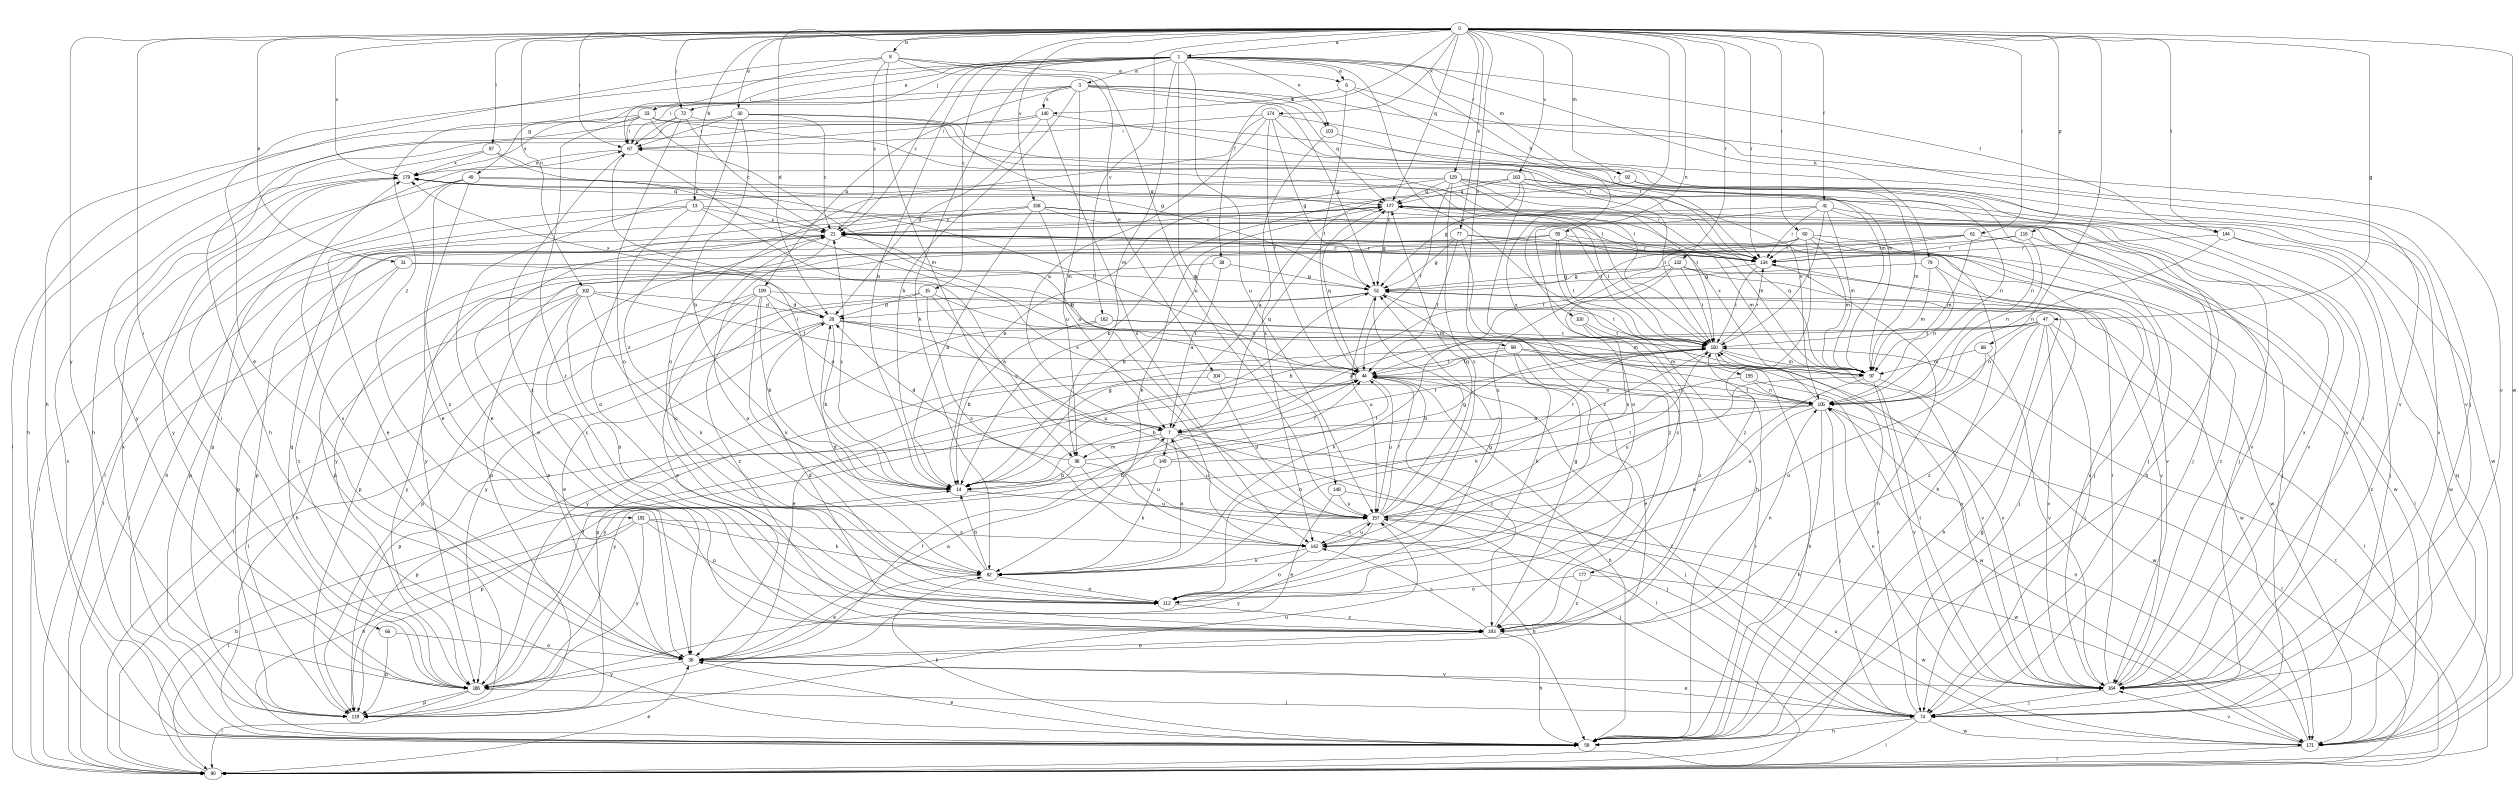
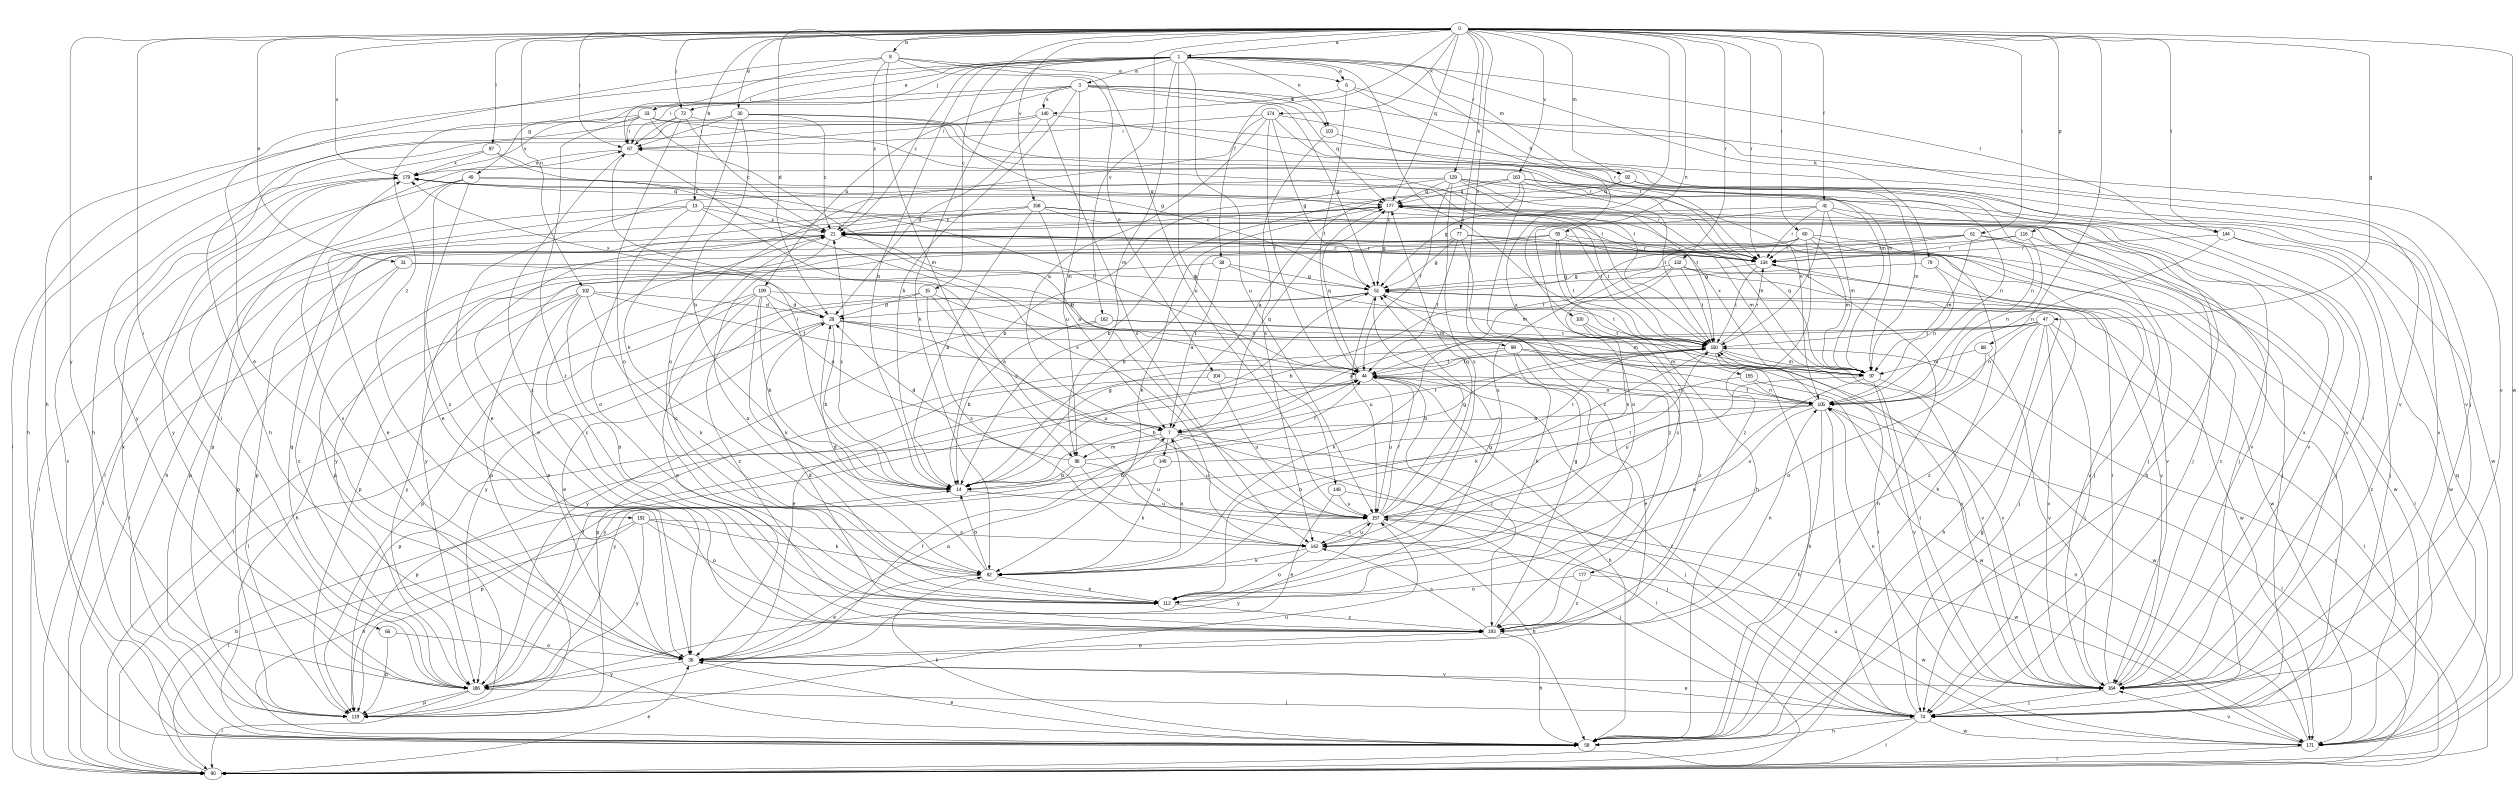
edge "92" -> "127": added, label "q"
edge "79" -> "97": now "38" -> "97"
edge "30" -> "82": label "z" -> "k"
edge "149" -> "44": removed, label "f"
edge "61" -> "74": added, label "j"
edge "58" -> "150": removed, label "t"
